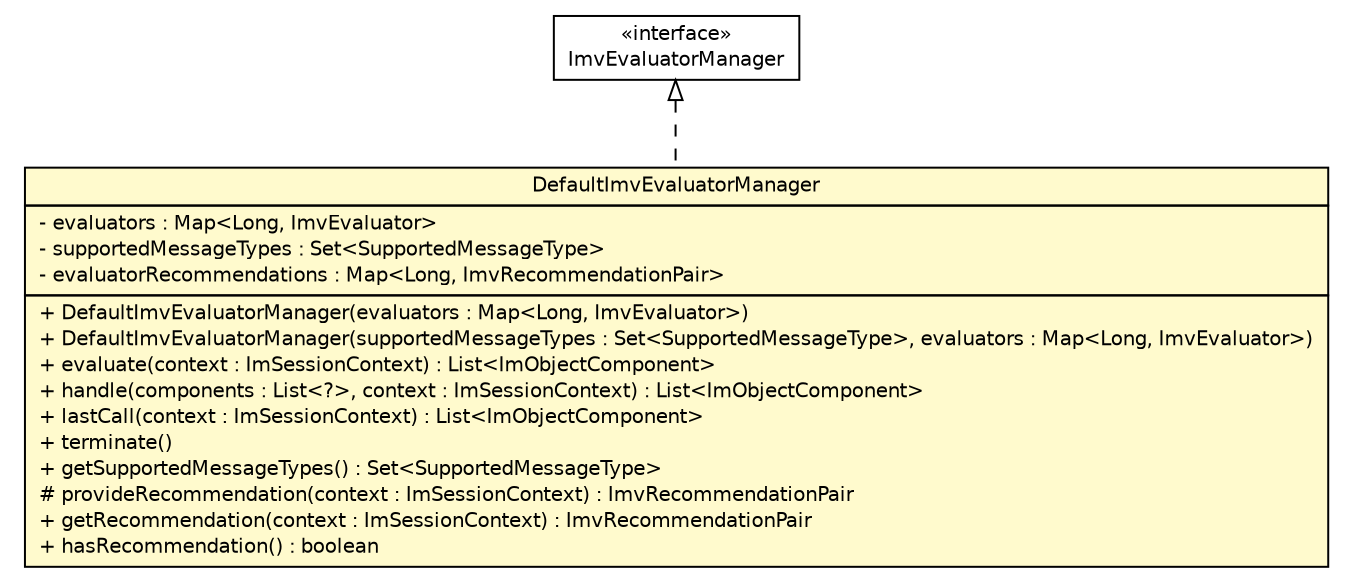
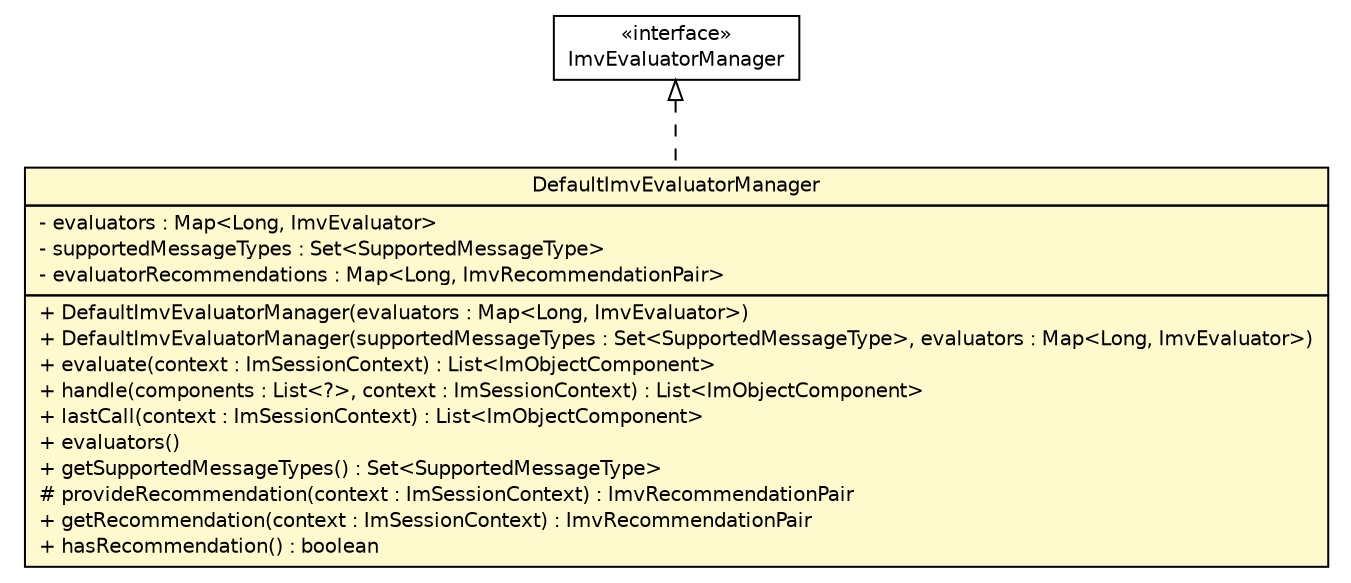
node "DefaultImvEvaluatorManager": text "+ terminate()" -> "+ evaluators()"
